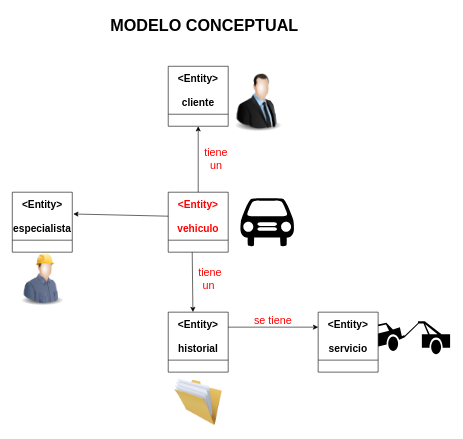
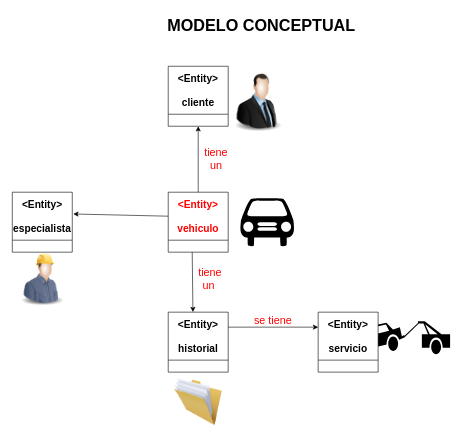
node "MODELO CONCEPTUAL": moved (204, 26) -> (261, 26)
